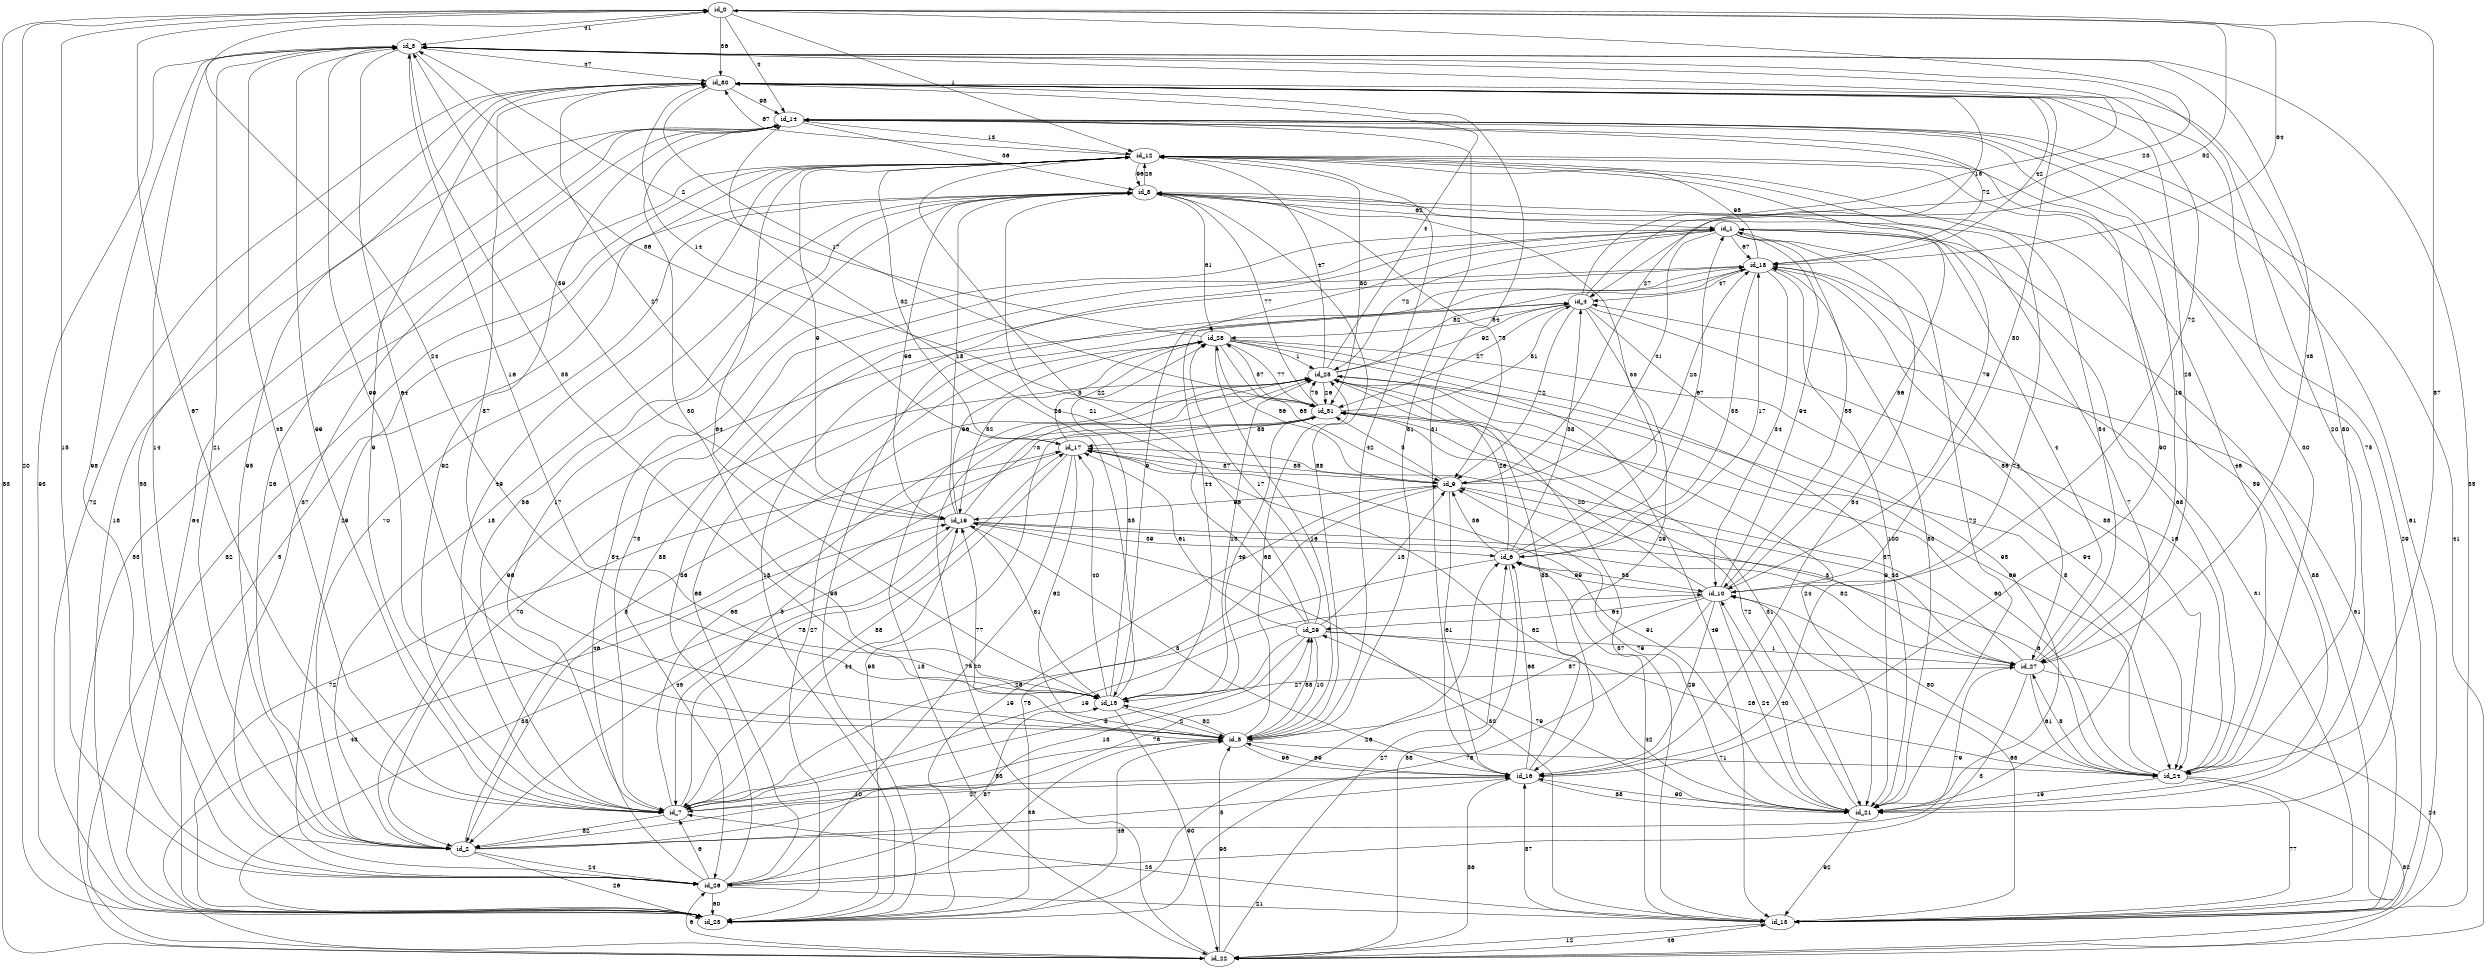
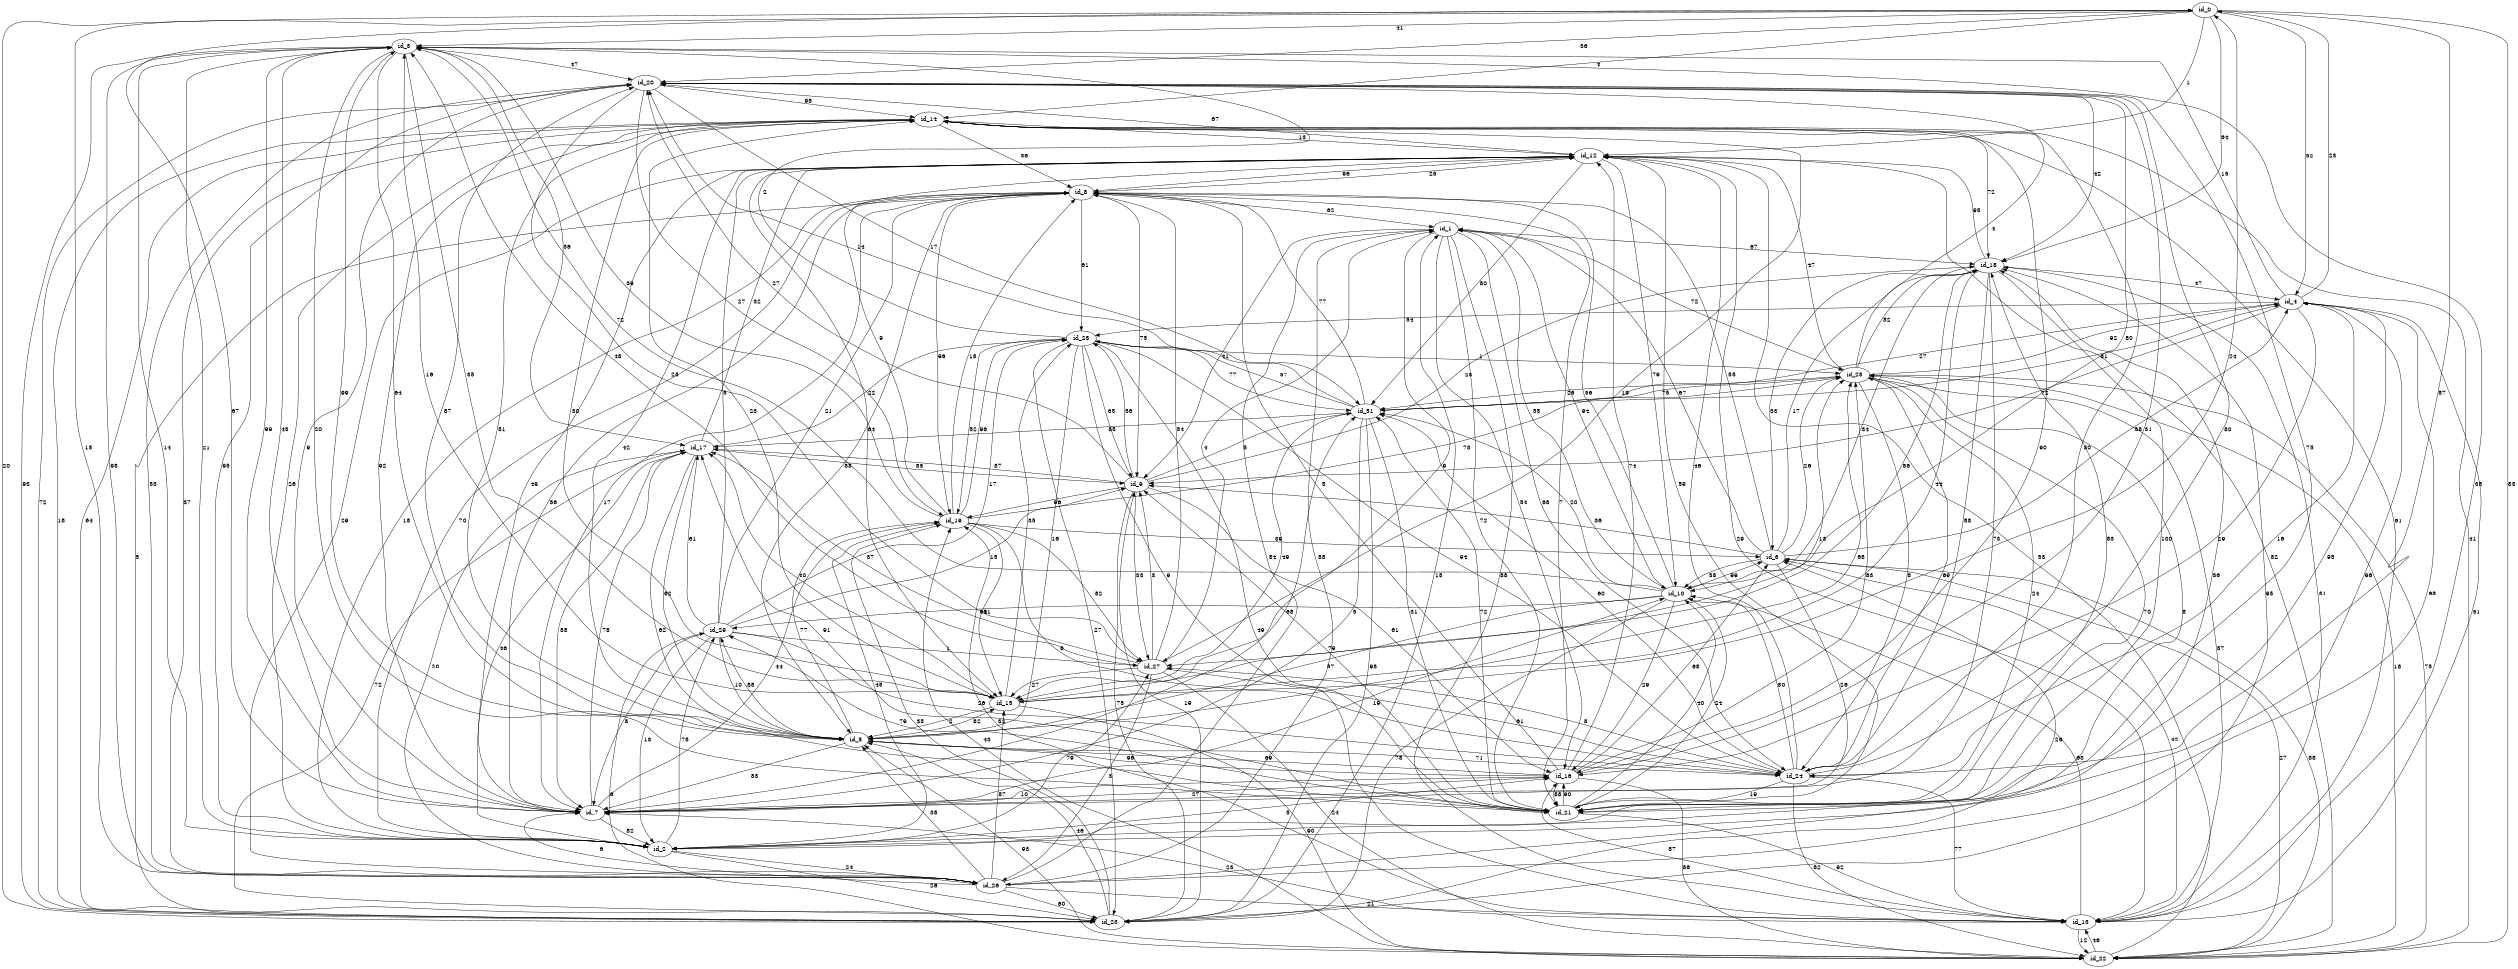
node "id_80": label "id_80" -> "id_20"
edge "id_16" -> "id_19": now "id_16" -> "id_8"
edge "id_22" -> "id_26": now "id_22" -> "id_29"
